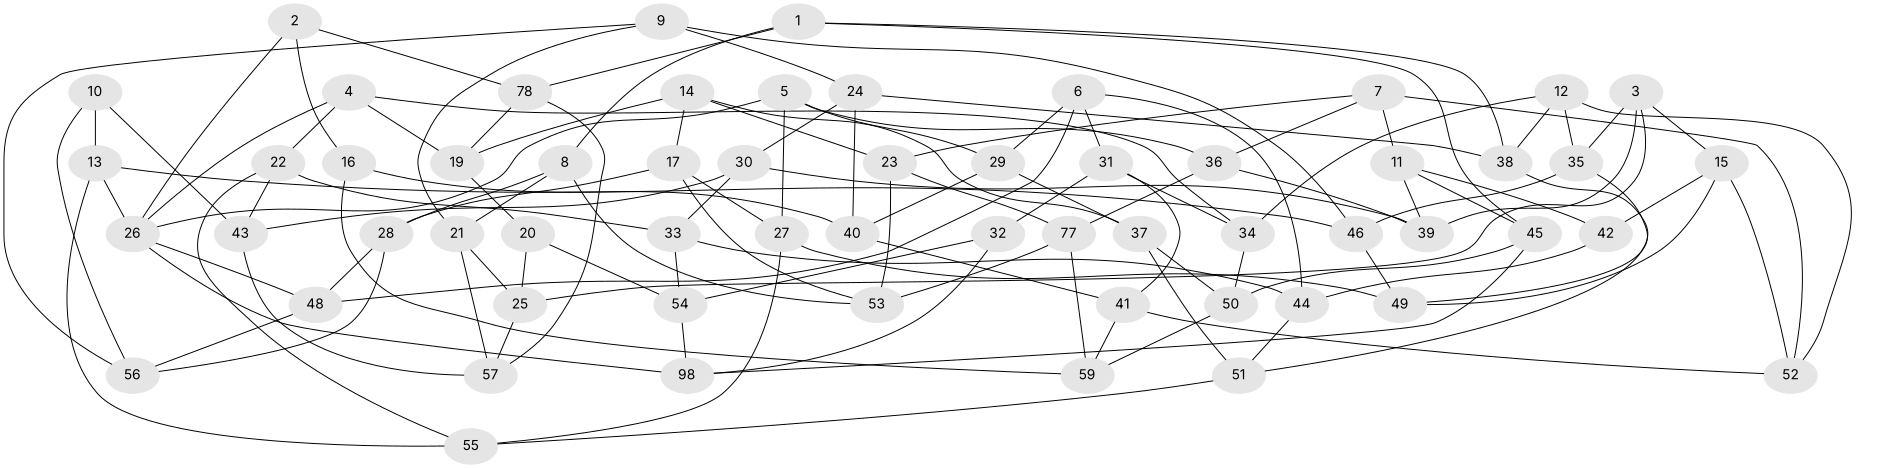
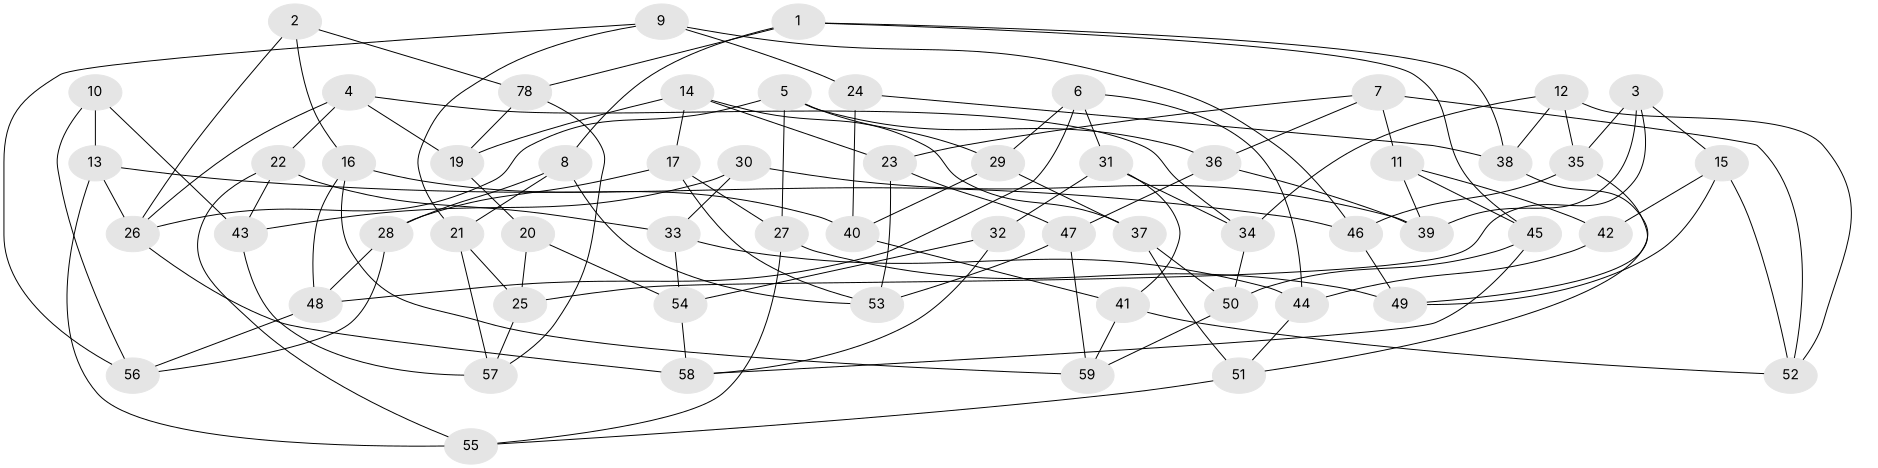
edge "24" -- "30": removed
node "77": label "77" -> "47"
edge "26" -- "48": now "16" -- "48"
node "98": label "98" -> "58"
